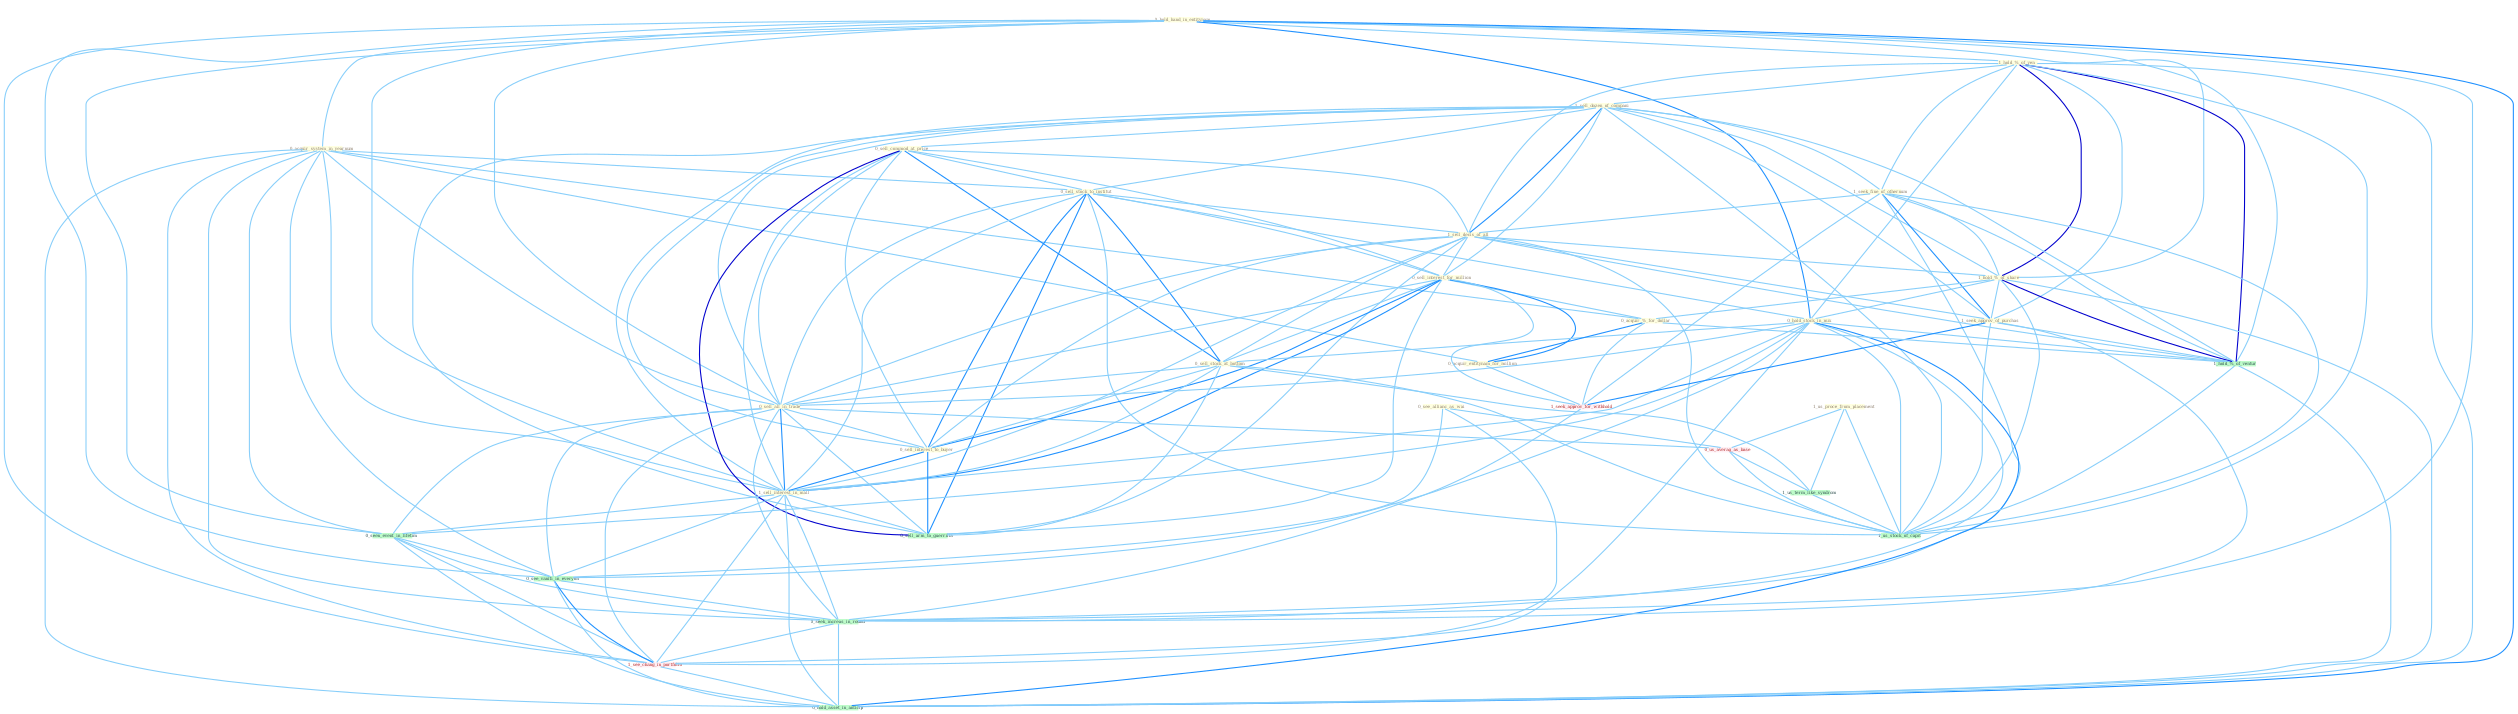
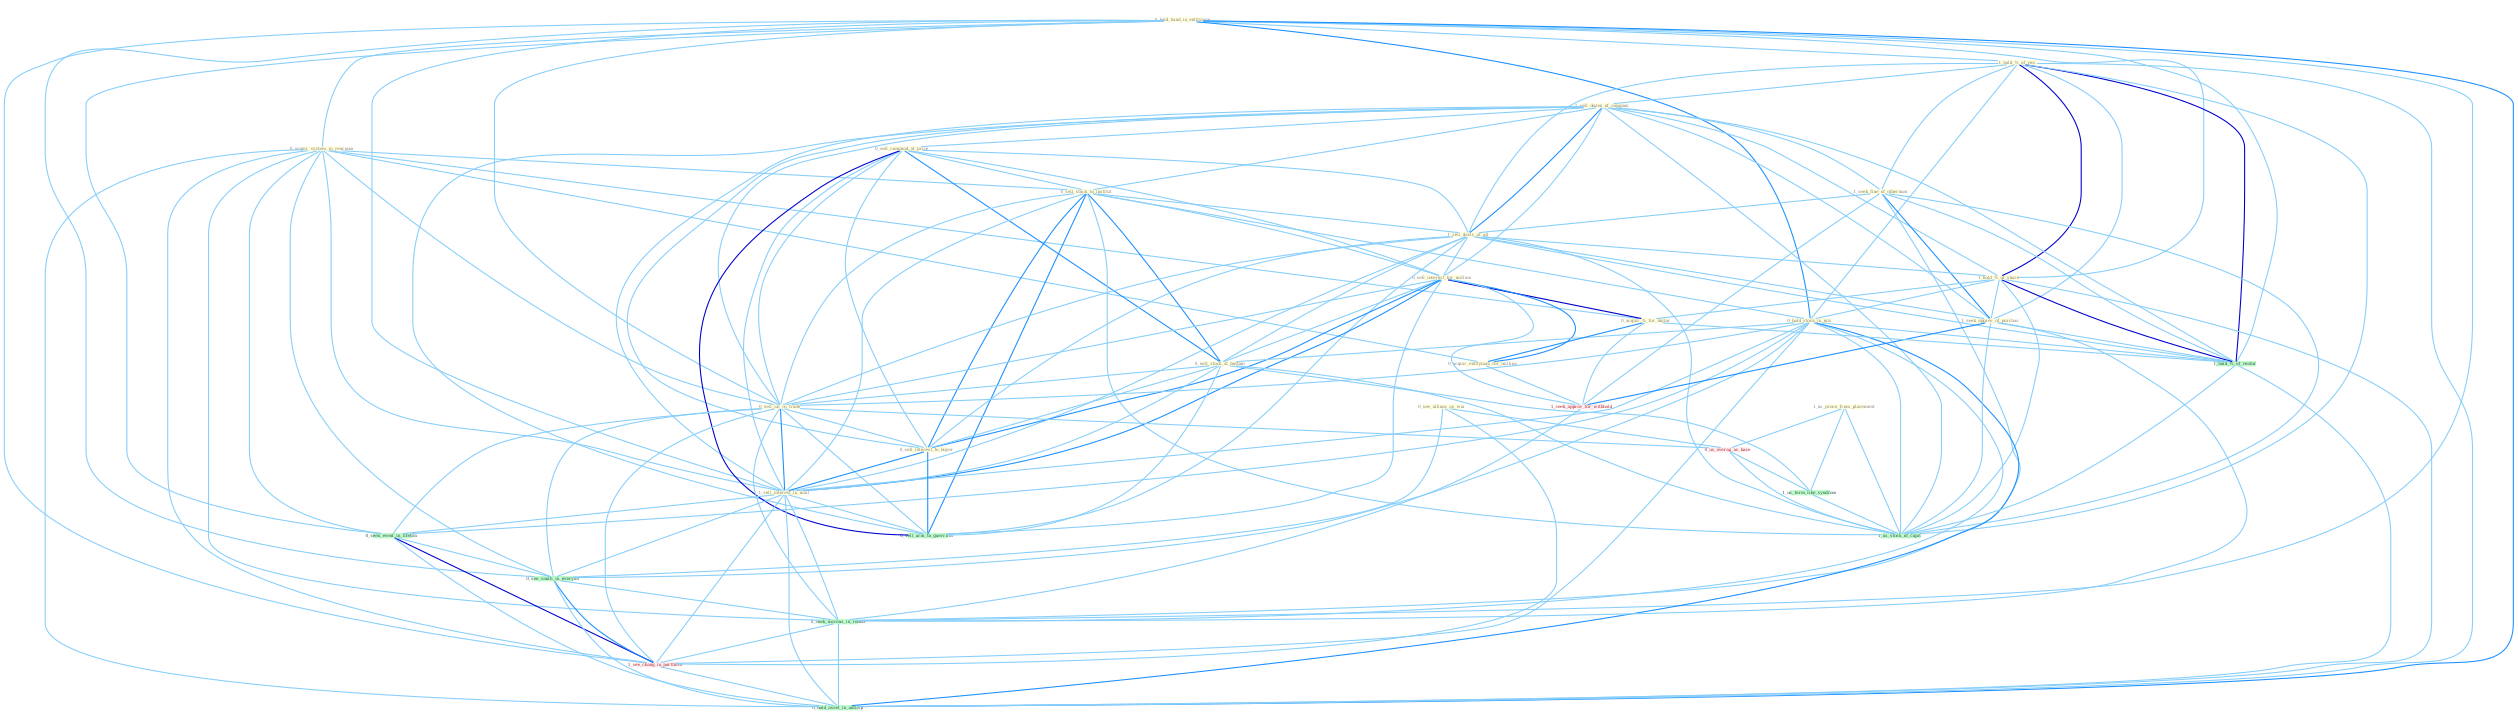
edge "1_seek_fine_of_othernum" -- "1_hold_%_of_share": removed
edge "0_sell_interest_for_million" -- "0_acquir_%_for_dollar": color #87cefa -> #0000cd
edge "0_seen_event_in_lifetim" -- "0_seek_increas_in_round": removed
edge "0_seen_event_in_lifetim" -- "1_see_chang_in_portfolio": color #87cefa -> #0000cd
